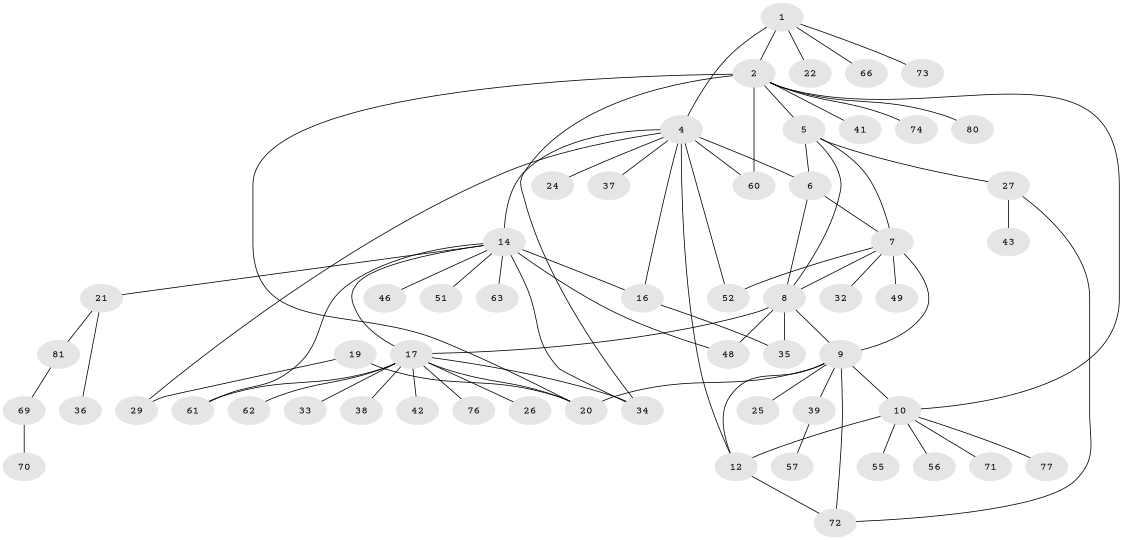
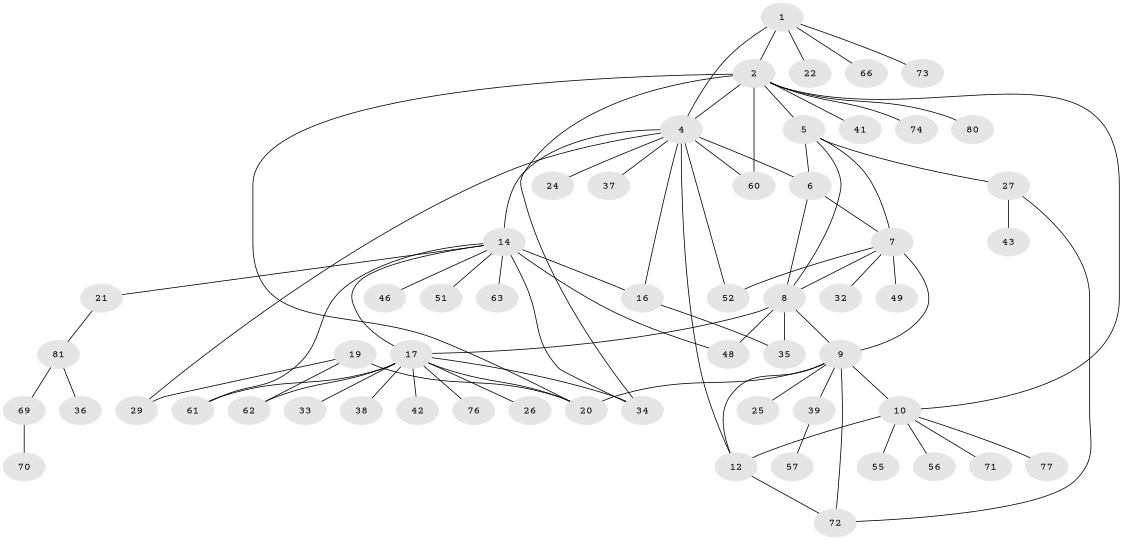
edge "2" -- "4": added
edge "21" -- "36": now "81" -- "36"
edge "19" -- "62": added
